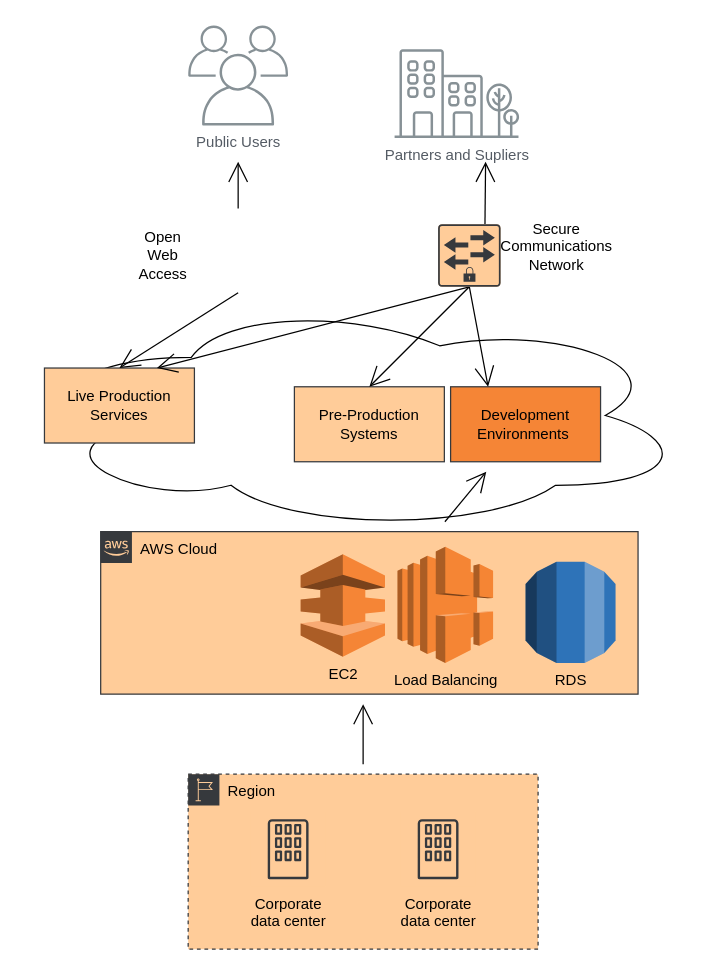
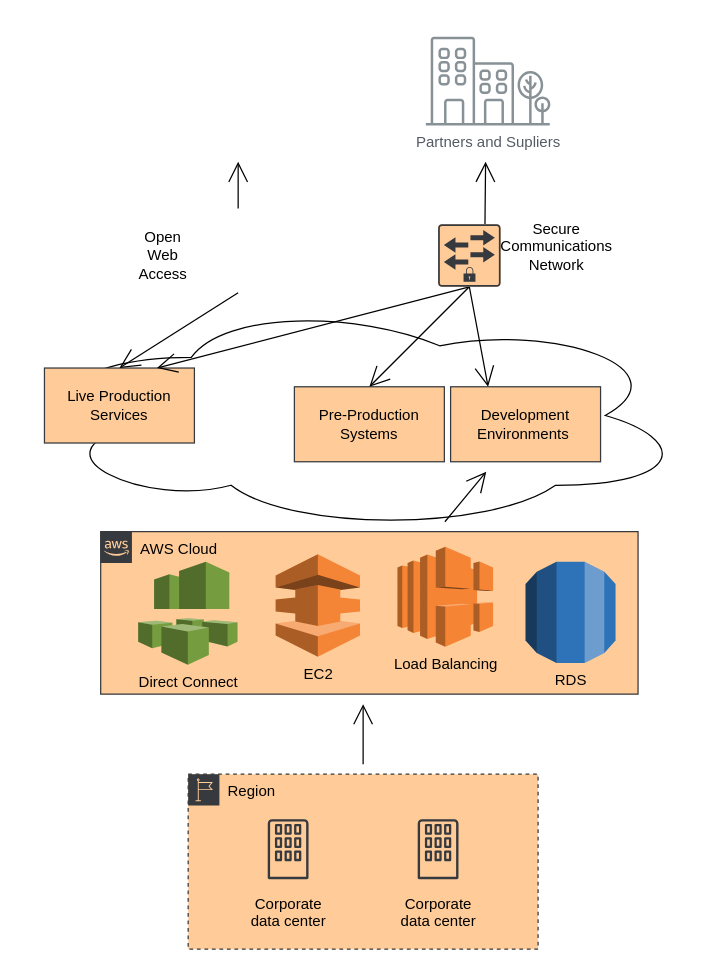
node "Public Users": removed
node "Partners and Supliers": moved (457, 94) -> (488, 81)
node "Development Environments": fillcolor #f58536 -> #ffcc99
node "Load Balancing": size 96x116 -> 96x100
node "EC2": moved (343, 606) -> (318, 606)
node "Direct Connect": added
